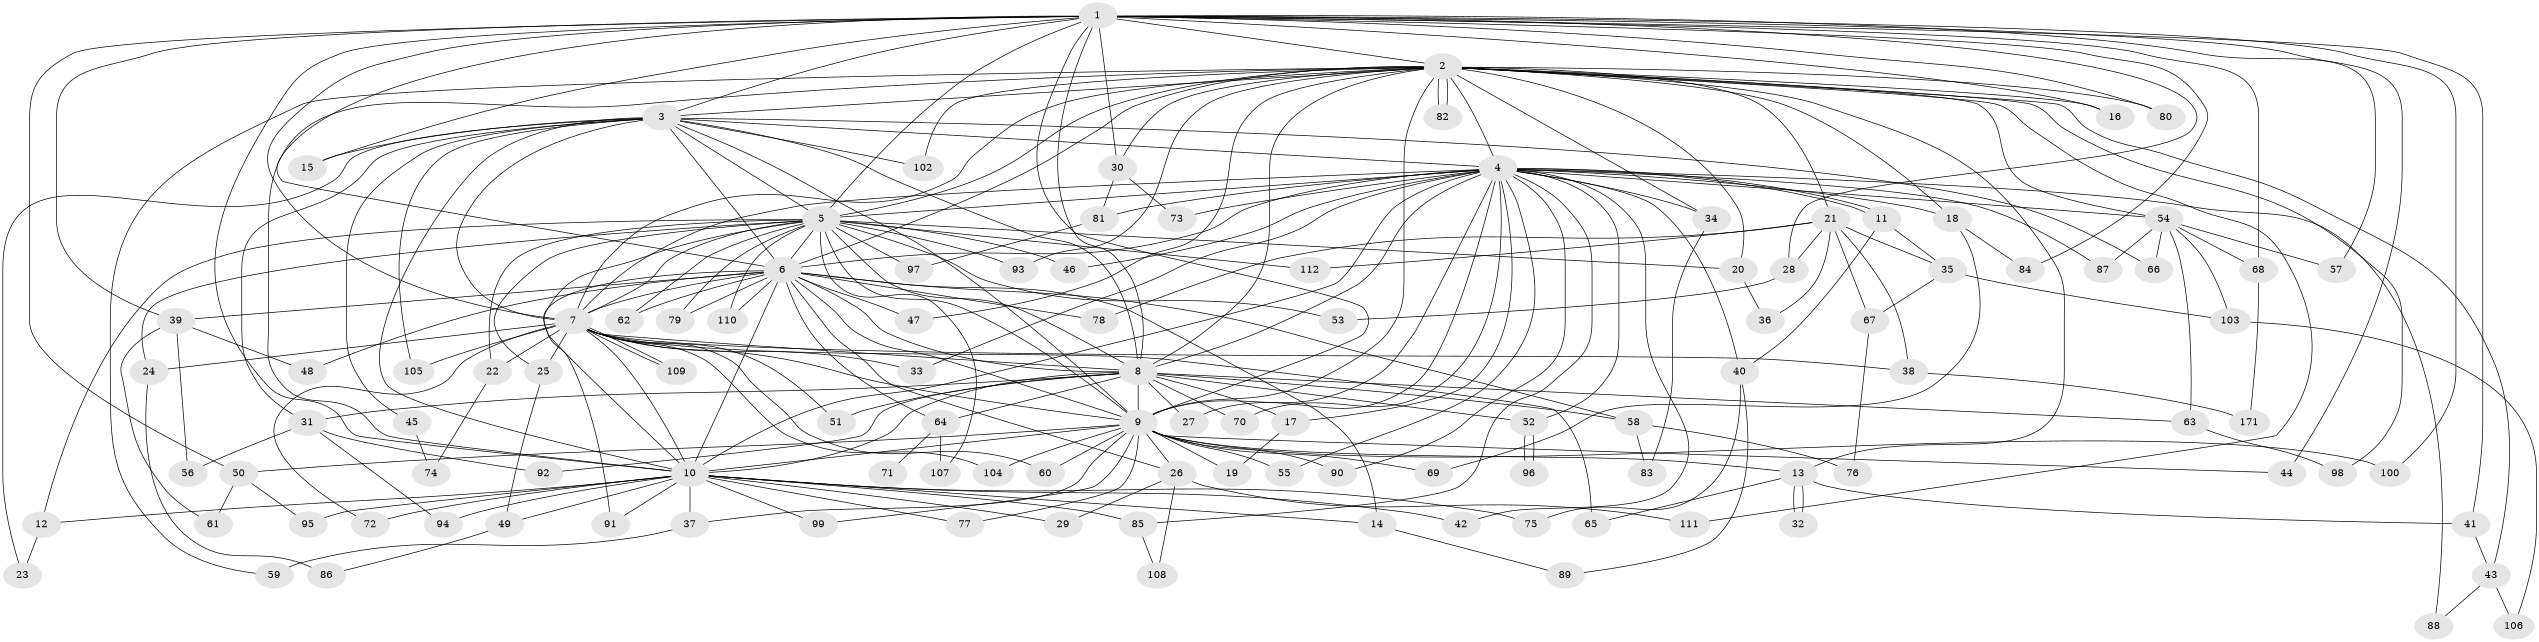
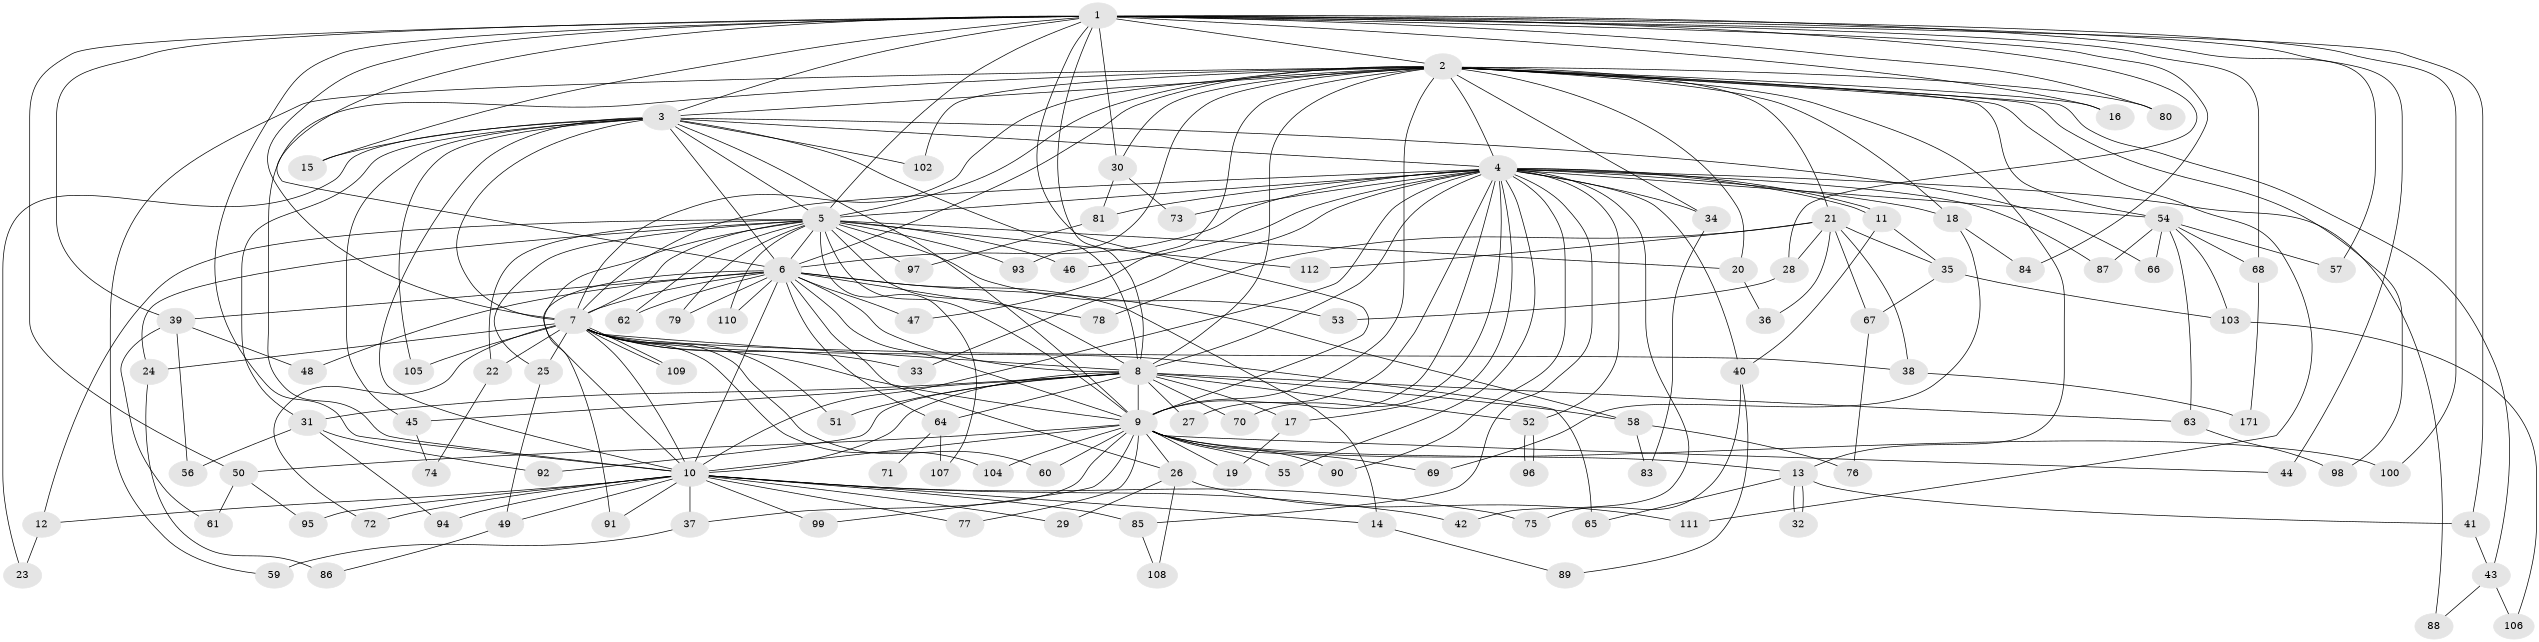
node "82": removed
edge "8" -- "45": added
